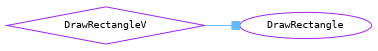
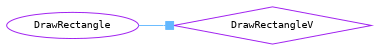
edge "DrawRectangleV" -> "DrawRectangle": reversed
